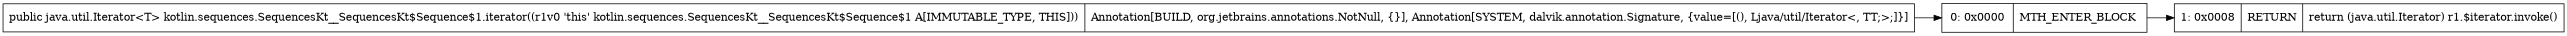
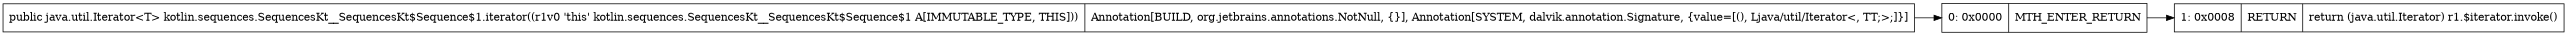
node "0: 0x0000": text "MTH_ENTER_BLOCK" -> "MTH_ENTER_RETURN"
